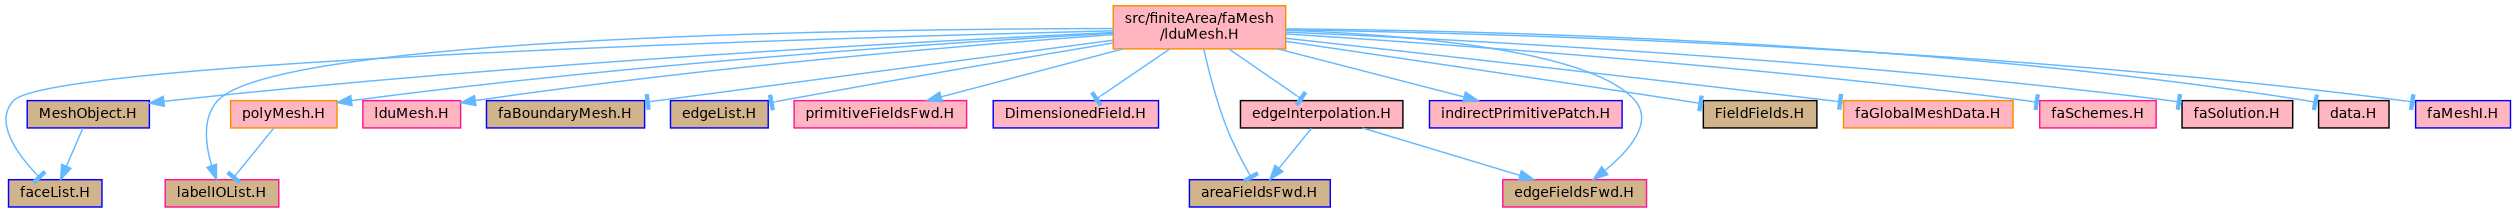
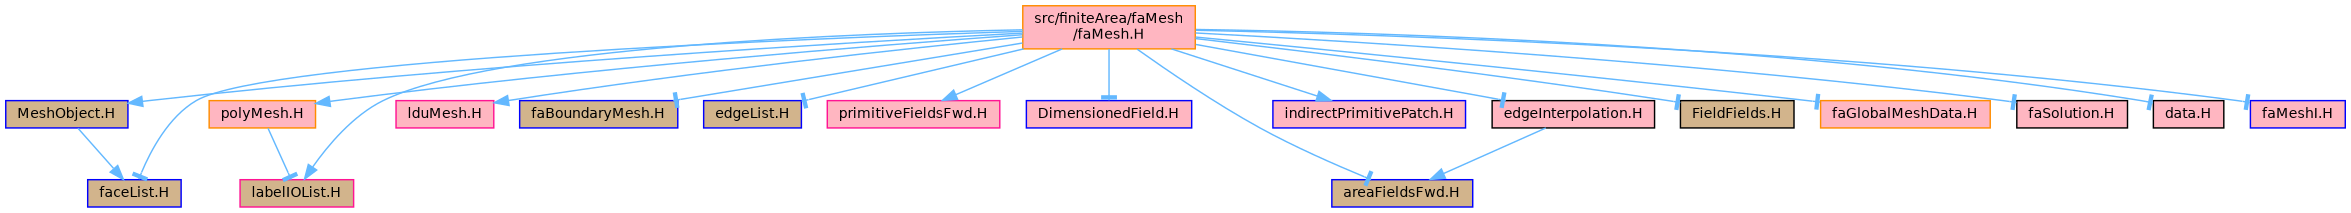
node "src/finiteArea/faMesh /lduMesh.H": label "src/finiteArea/faMesh /lduMesh.H" -> "src/finiteArea/faMesh /faMesh.H"
node "faSchemes.H": removed
node "edgeFieldsFwd.H": removed
